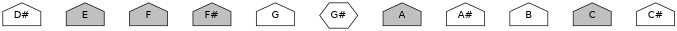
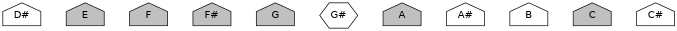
node "G": fillcolor white -> gray
